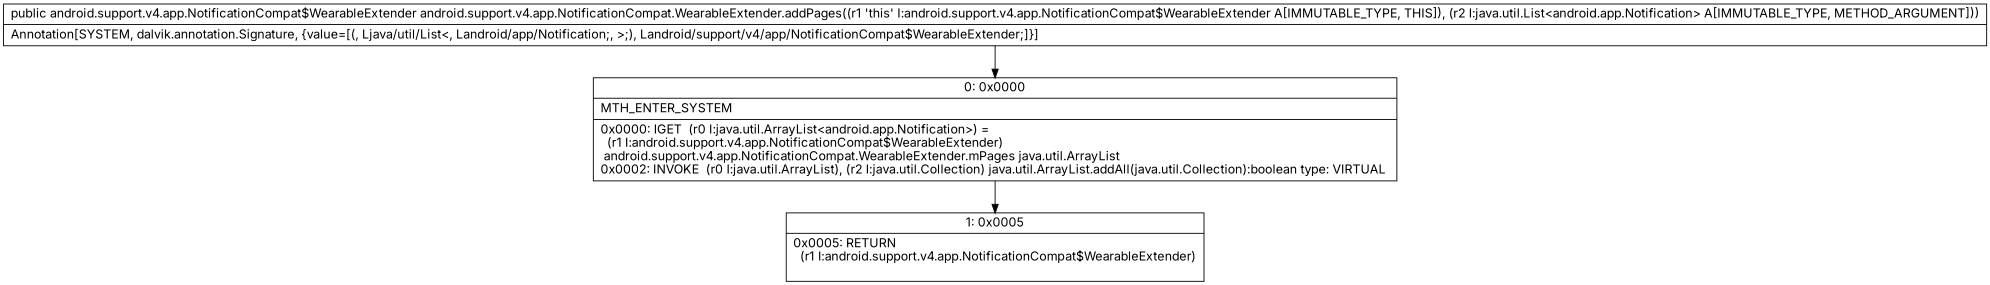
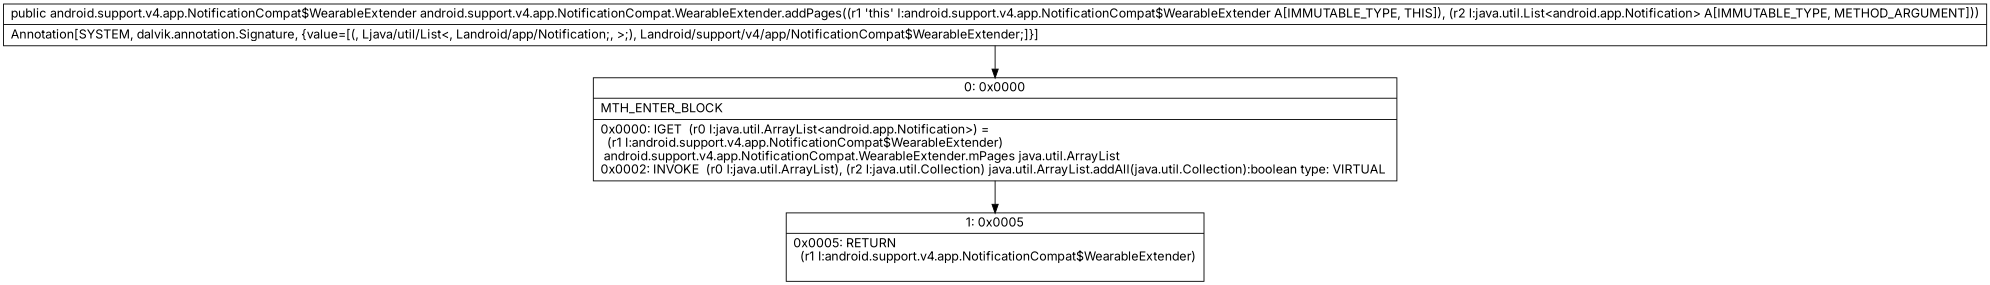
node "0: 0x0000": text "MTH_ENTER_SYSTEM" -> "MTH_ENTER_BLOCK"
